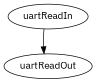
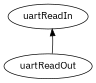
edge "uartReadIn" -> "uartReadOut": reversed
